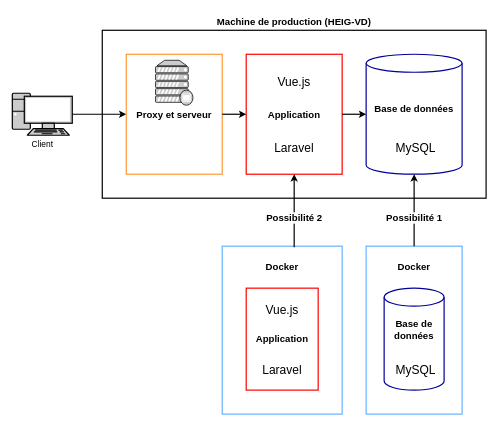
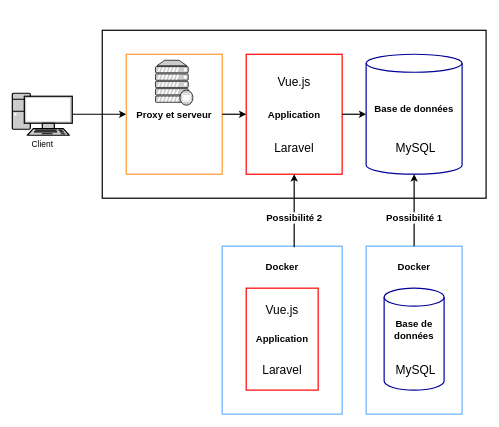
node "Machine de production (HEIG-VD)": removed
